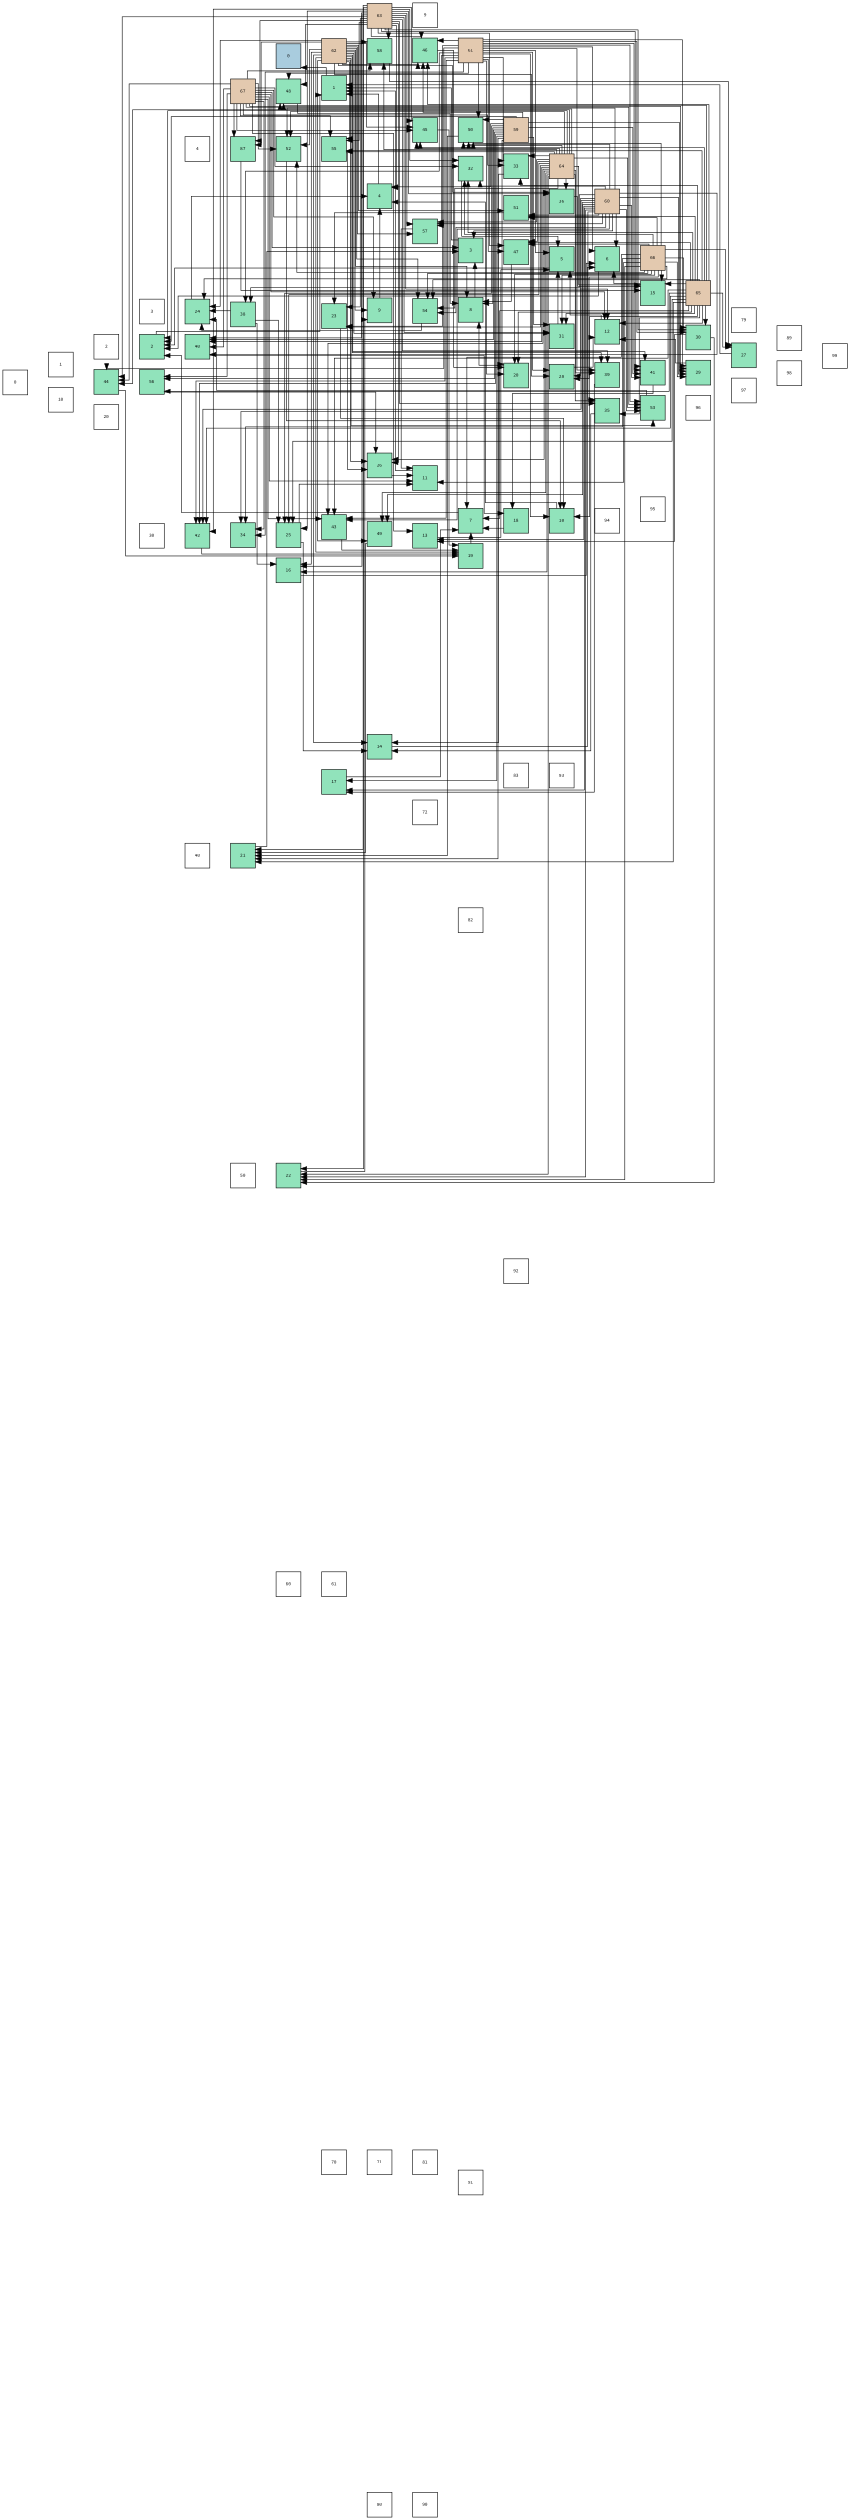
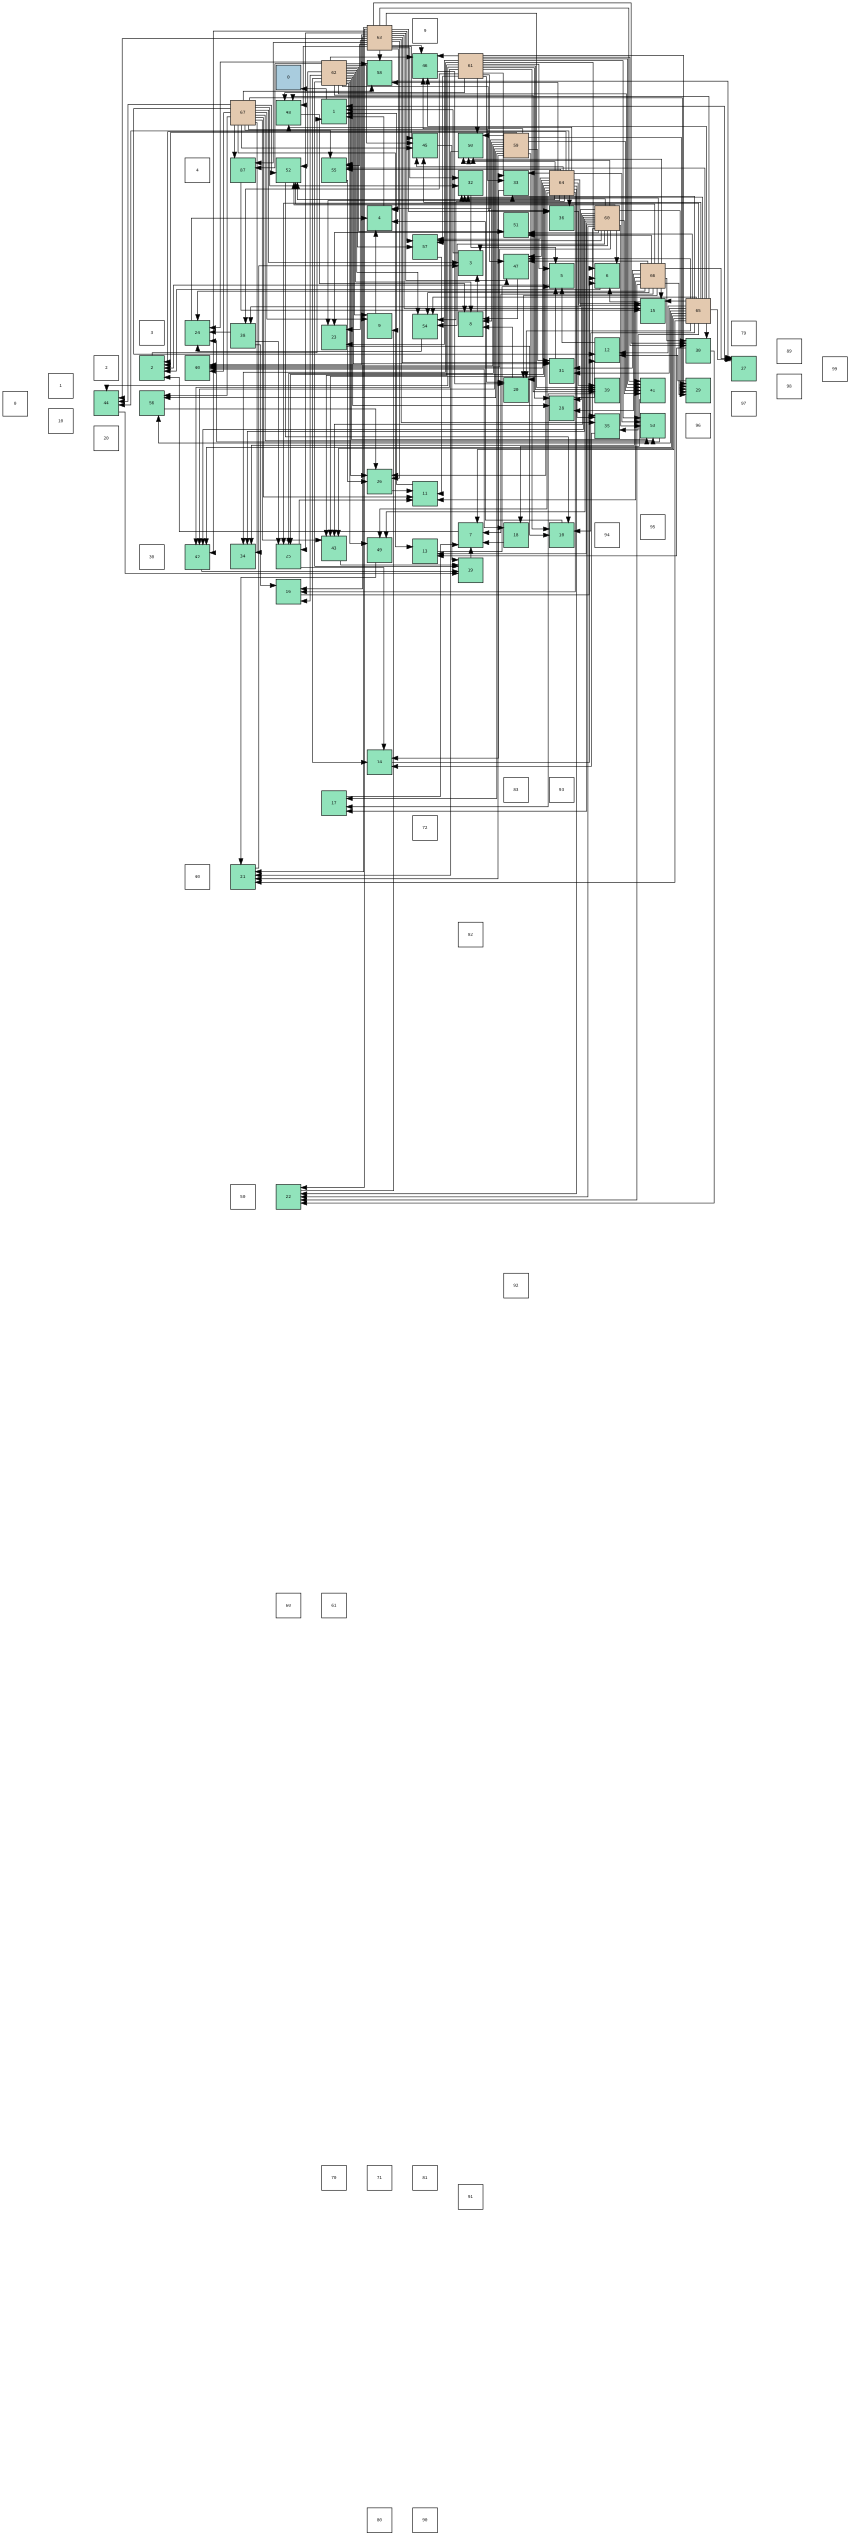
edge "63" -> "12": now "63" -> "15"
